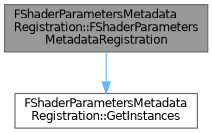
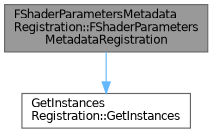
node "FShaderParametersMetadata Registration::GetInstances": label "FShaderParametersMetadata Registration::GetInstances" -> "GetInstances Registration::GetInstances"
